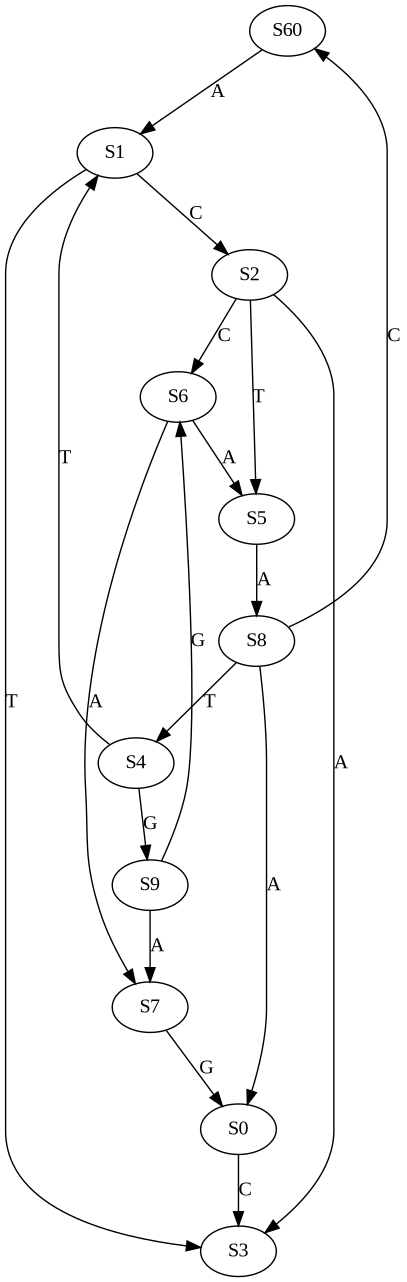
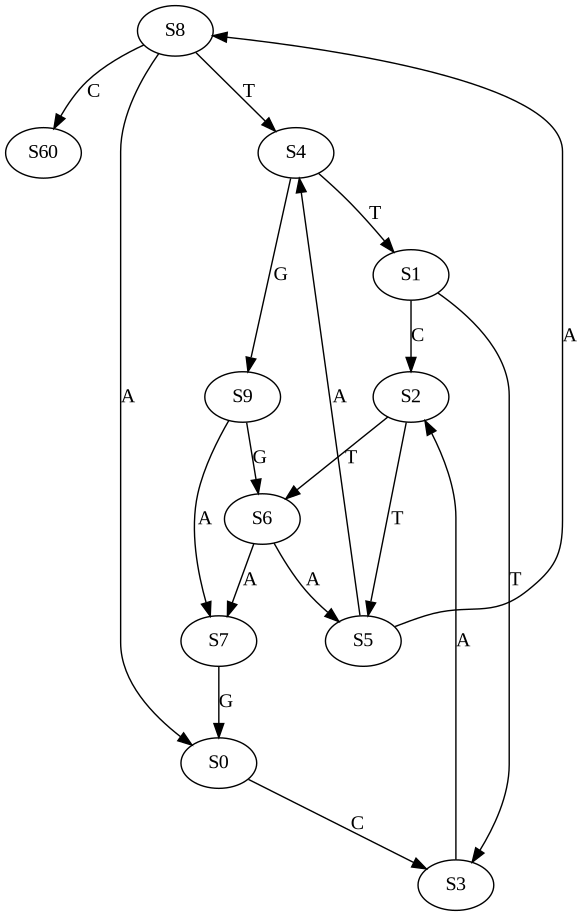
edge "S60" -> "S1": removed, label "A"
edge "S2" -> "S6": label "C" -> "T"
edge "S5" -> "S4": added, label "A"
edge "S2" -> "S3": reversed
